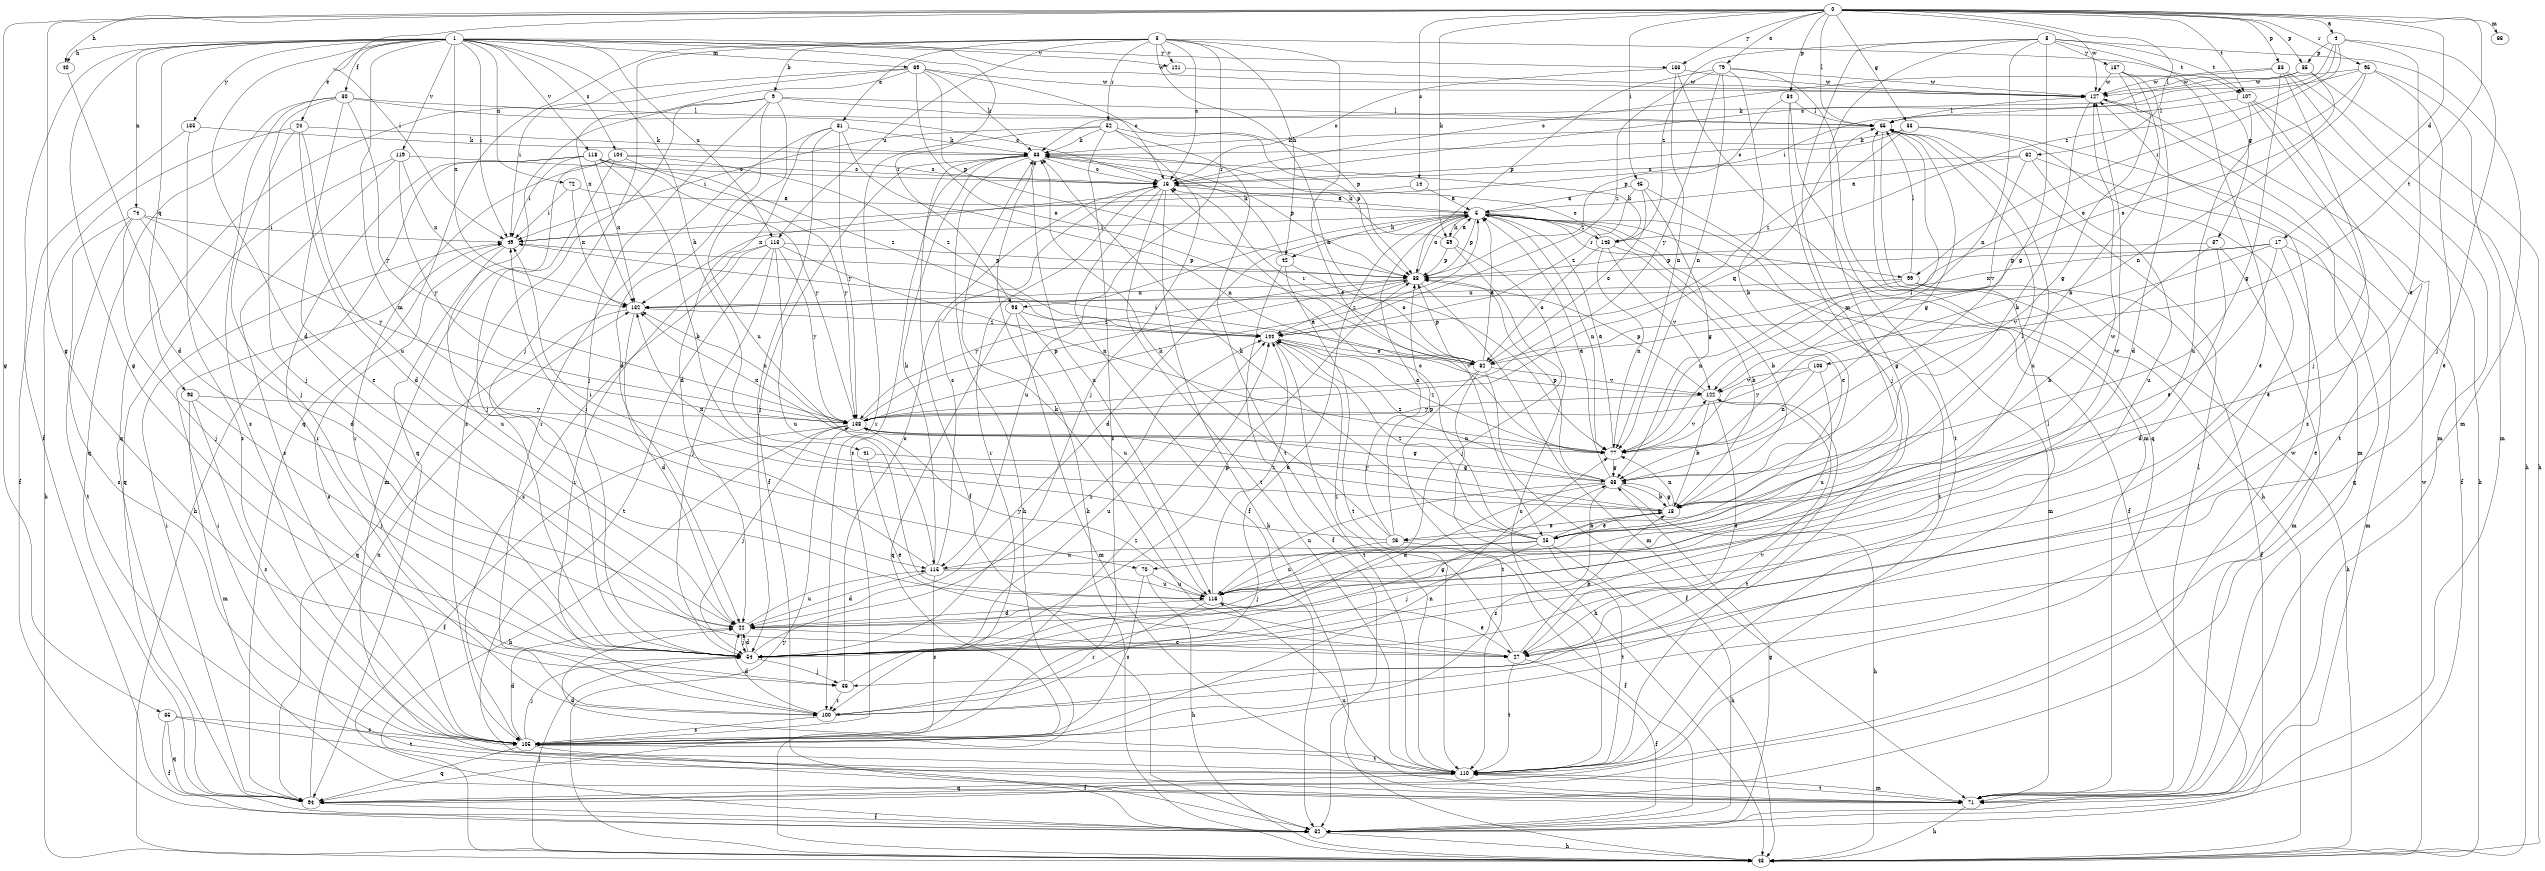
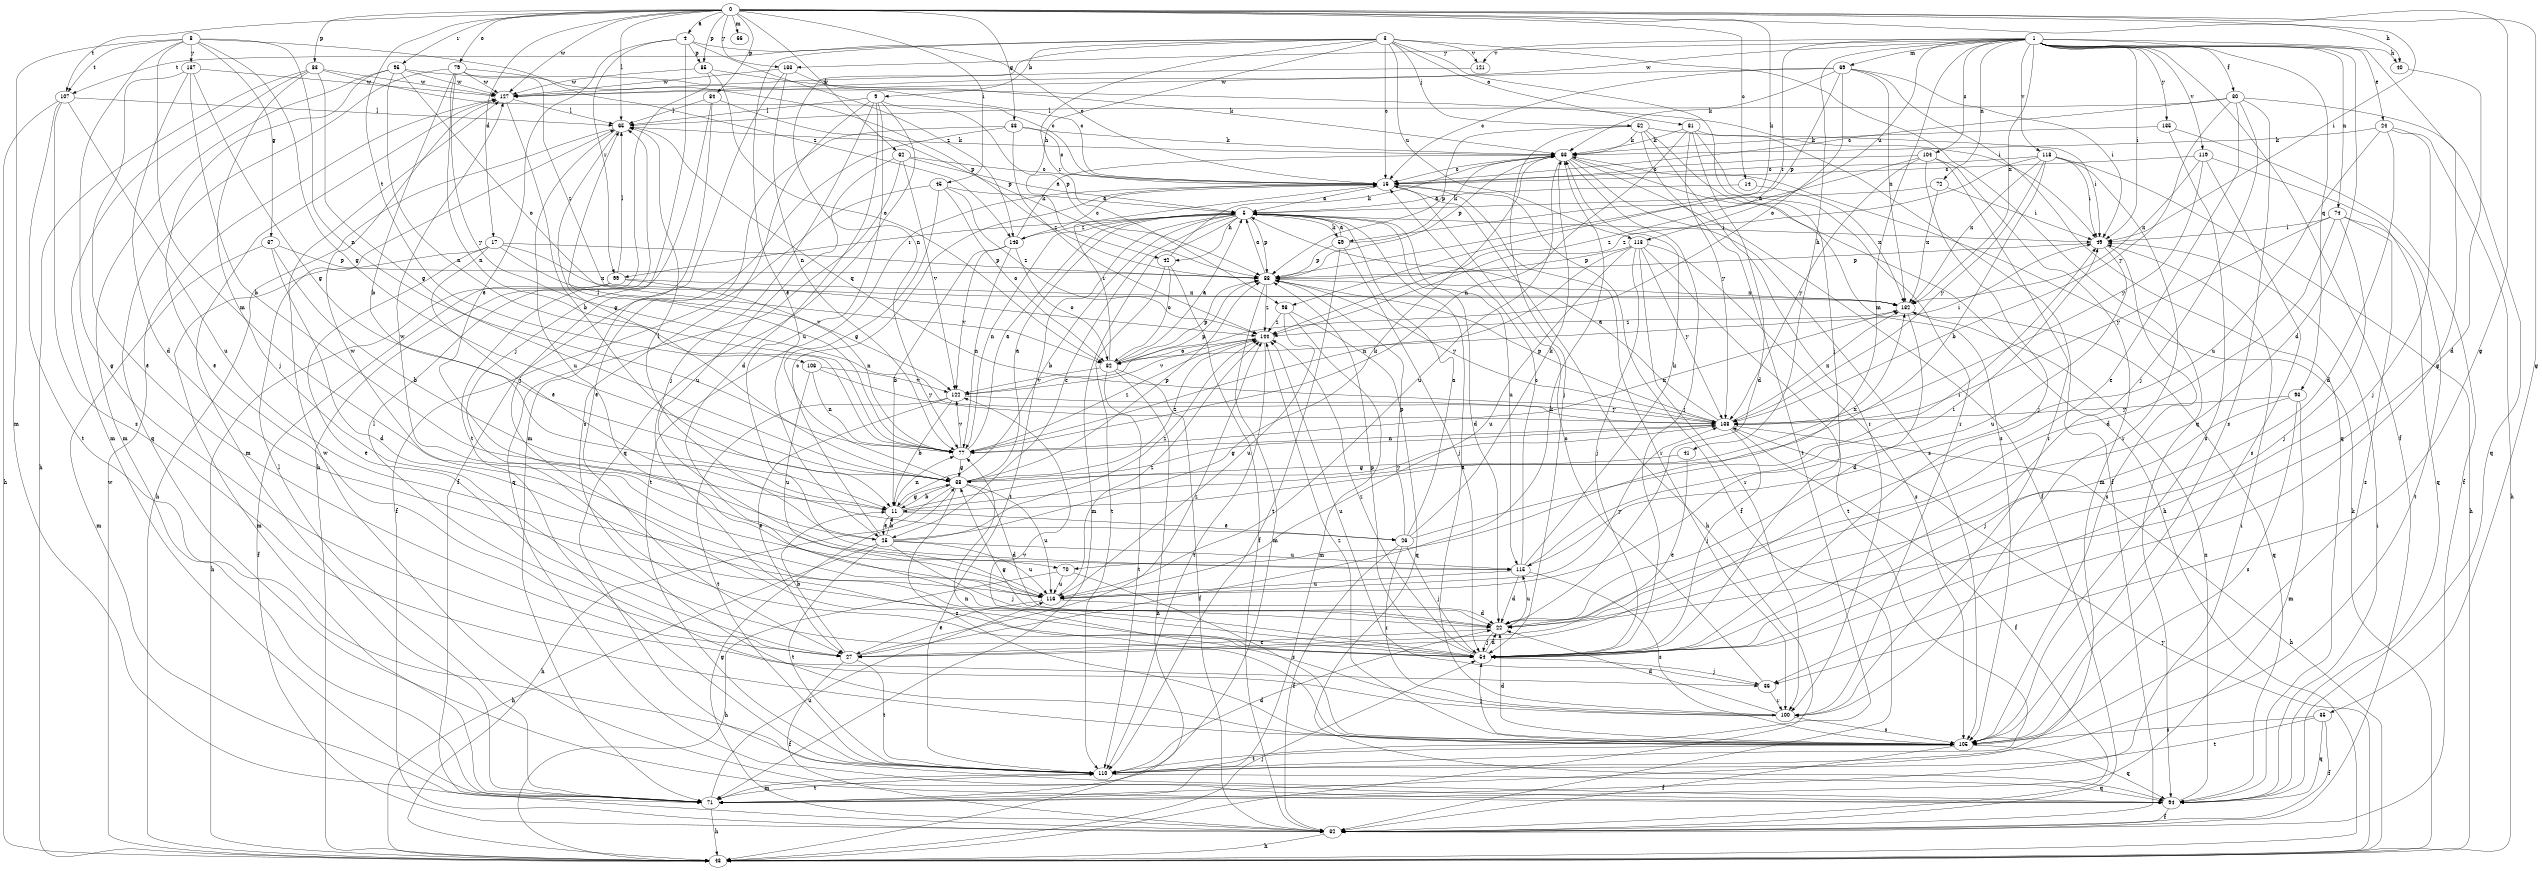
edge "3" -> "52": label "r" -> "j"
edge "59" -> "110": label "c" -> "t"
node "18": label "18" -> "11"
edge "116" -> "100": now "26" -> "100"
